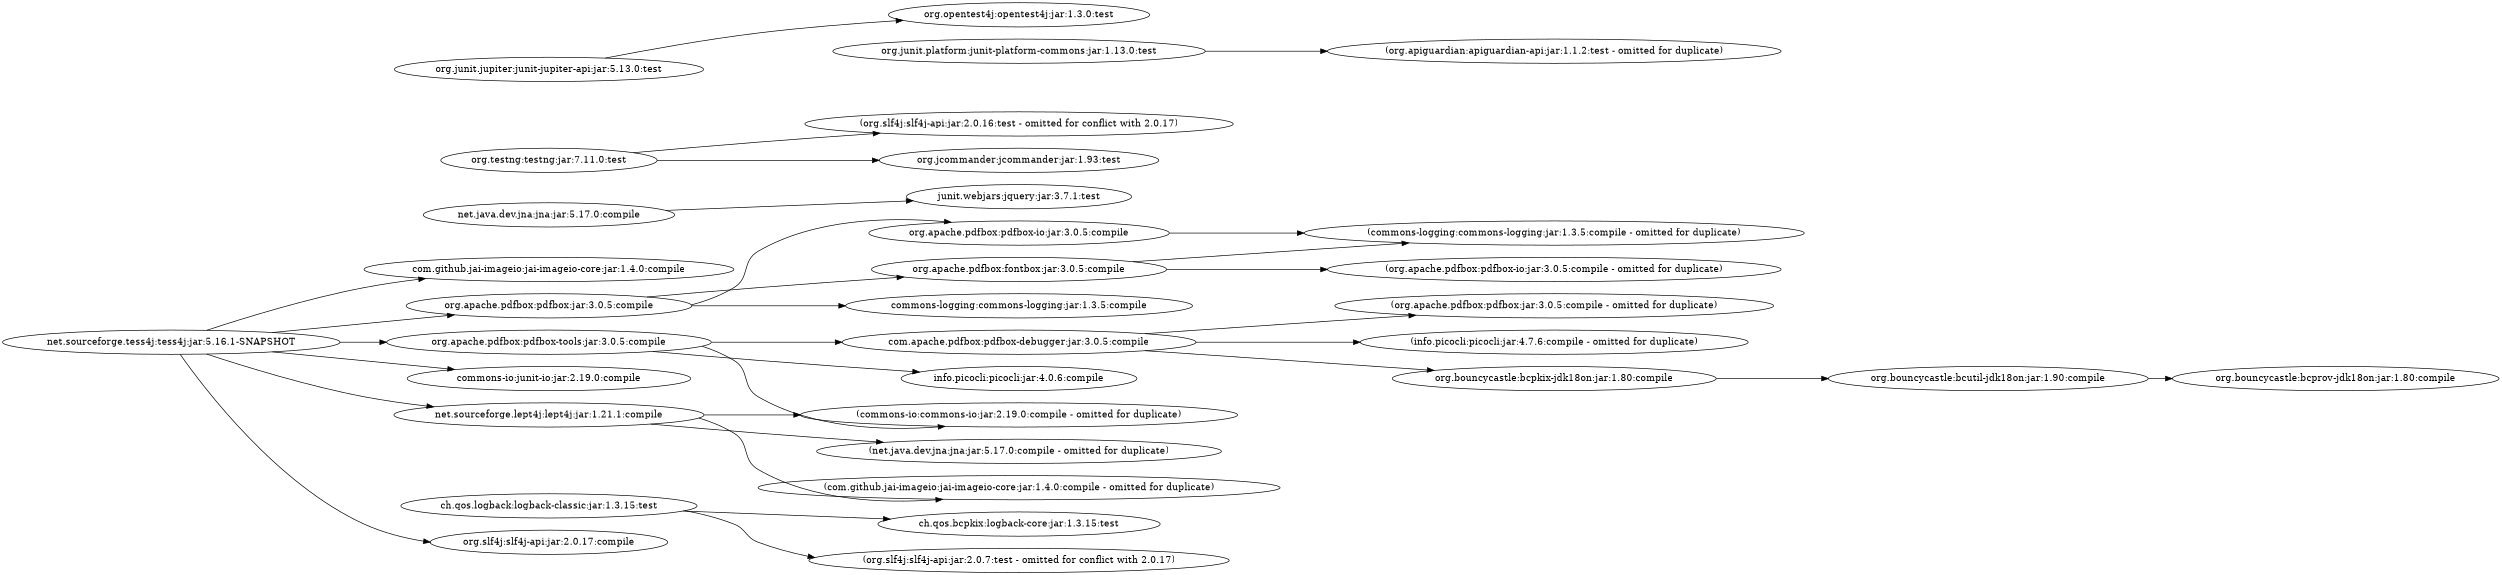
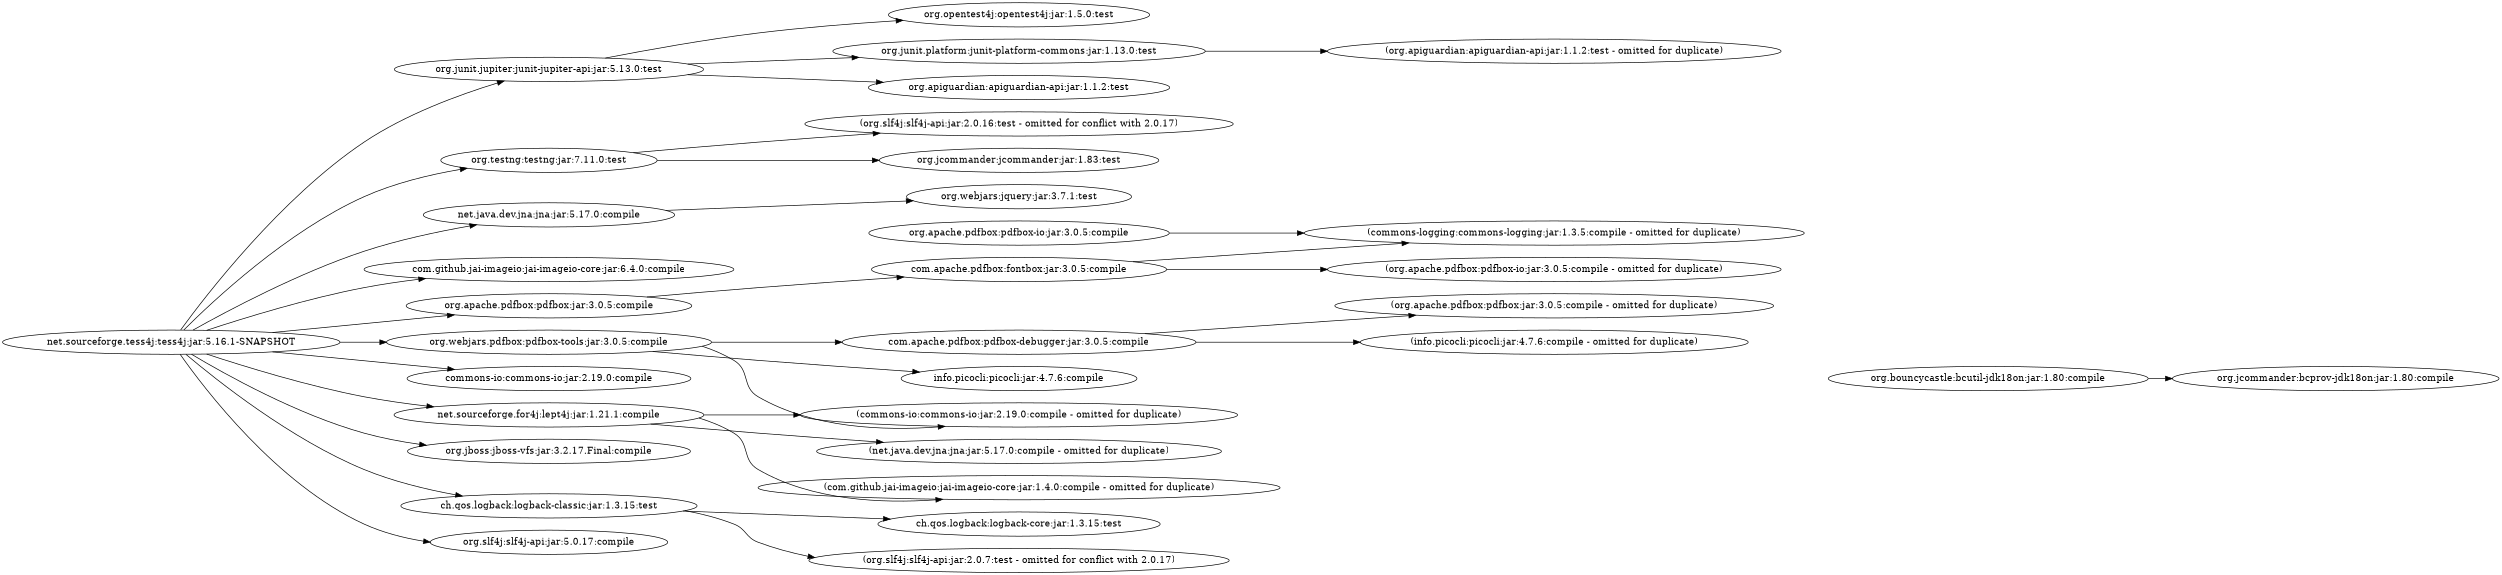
node "org.opentest4j:opentest4j:jar:1.3.0:test": label "org.opentest4j:opentest4j:jar:1.3.0:test" -> "org.opentest4j:opentest4j:jar:1.5.0:test"
edge "org.junit.jupiter:junit-jupiter-api:jar:5.13.0:test" -> "org.junit.platform:junit-platform-commons:jar:1.13.0:test": added
node "org.apiguardian:apiguardian-api:jar:1.1.2:test": added
node "org.jcommander:jcommander:jar:1.93:test": label "org.jcommander:jcommander:jar:1.93:test" -> "org.jcommander:jcommander:jar:1.83:test"
edge "net.sourceforge.tess4j:tess4j:jar:5.16.1-SNAPSHOT" -> "org.junit.jupiter:junit-jupiter-api:jar:5.13.0:test": added
node "junit.webjars:jquery:jar:3.7.1:test": label "junit.webjars:jquery:jar:3.7.1:test" -> "org.webjars:jquery:jar:3.7.1:test"
edge "net.sourceforge.tess4j:tess4j:jar:5.16.1-SNAPSHOT" -> "org.testng:testng:jar:7.11.0:test": added
edge "org.apache.pdfbox:pdfbox:jar:3.0.5:compile" -> "org.apache.pdfbox:pdfbox-io:jar:3.0.5:compile": removed
edge "net.sourceforge.tess4j:tess4j:jar:5.16.1-SNAPSHOT" -> "net.java.dev.jna:jna:jar:5.17.0:compile": added
node "com.github.jai-imageio:jai-imageio-core:jar:1.4.0:compile": label "com.github.jai-imageio:jai-imageio-core:jar:1.4.0:compile" -> "com.github.jai-imageio:jai-imageio-core:jar:6.4.0:compile"
node "org.apache.pdfbox:fontbox:jar:3.0.5:compile": label "org.apache.pdfbox:fontbox:jar:3.0.5:compile" -> "com.apache.pdfbox:fontbox:jar:3.0.5:compile"
node "commons-logging:commons-logging:jar:1.3.5:compile": removed
node "org.apache.pdfbox:pdfbox-tools:jar:3.0.5:compile": label "org.apache.pdfbox:pdfbox-tools:jar:3.0.5:compile" -> "org.webjars.pdfbox:pdfbox-tools:jar:3.0.5:compile"
node "commons-io:junit-io:jar:2.19.0:compile": label "commons-io:junit-io:jar:2.19.0:compile" -> "commons-io:commons-io:jar:2.19.0:compile"
node "info.picocli:picocli:jar:4.0.6:compile": label "info.picocli:picocli:jar:4.0.6:compile" -> "info.picocli:picocli:jar:4.7.6:compile"
node "org.bouncycastle:bcpkix-jdk18on:jar:1.80:compile": removed
node "org.bouncycastle:bcutil-jdk18on:jar:1.90:compile": label "org.bouncycastle:bcutil-jdk18on:jar:1.90:compile" -> "org.bouncycastle:bcutil-jdk18on:jar:1.80:compile"
node "org.bouncycastle:bcprov-jdk18on:jar:1.80:compile": label "org.bouncycastle:bcprov-jdk18on:jar:1.80:compile" -> "org.jcommander:bcprov-jdk18on:jar:1.80:compile"
node "net.sourceforge.lept4j:lept4j:jar:1.21.1:compile": label "net.sourceforge.lept4j:lept4j:jar:1.21.1:compile" -> "net.sourceforge.for4j:lept4j:jar:1.21.1:compile"
edge "net.sourceforge.tess4j:tess4j:jar:5.16.1-SNAPSHOT" -> "ch.qos.logback:logback-classic:jar:1.3.15:test": added
node "org.jboss:jboss-vfs:jar:3.2.17.Final:compile": added
node "ch.qos.bcpkix:logback-core:jar:1.3.15:test": label "ch.qos.bcpkix:logback-core:jar:1.3.15:test" -> "ch.qos.logback:logback-core:jar:1.3.15:test"
node "org.slf4j:slf4j-api:jar:2.0.17:compile": label "org.slf4j:slf4j-api:jar:2.0.17:compile" -> "org.slf4j:slf4j-api:jar:5.0.17:compile"
